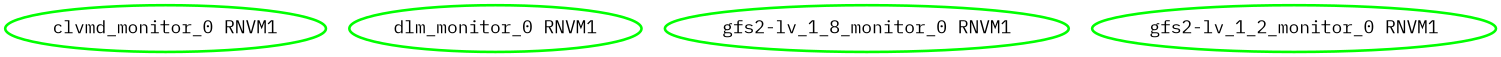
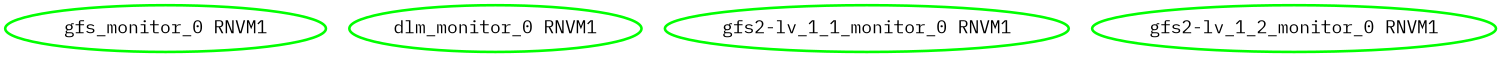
node "clvmd_monitor_0 RNVM1": label "clvmd_monitor_0 RNVM1" -> "gfs_monitor_0 RNVM1"
node "gfs2-lv_1_8_monitor_0 RNVM1": label "gfs2-lv_1_8_monitor_0 RNVM1" -> "gfs2-lv_1_1_monitor_0 RNVM1"
